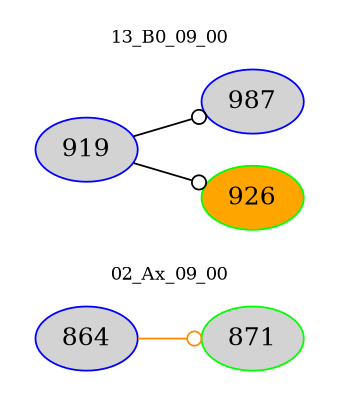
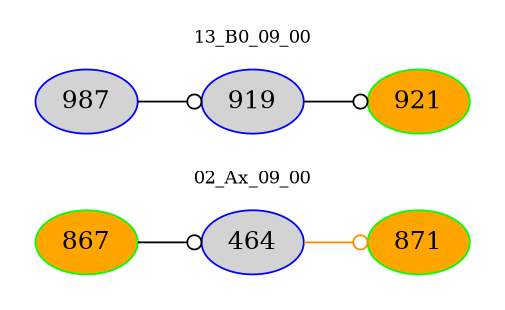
edge "919" -> "987": reversed
node "926": label "926" -> "921"
node "867": added
node "864": label "864" -> "464"
node "871": fillcolor lightgrey -> orange
